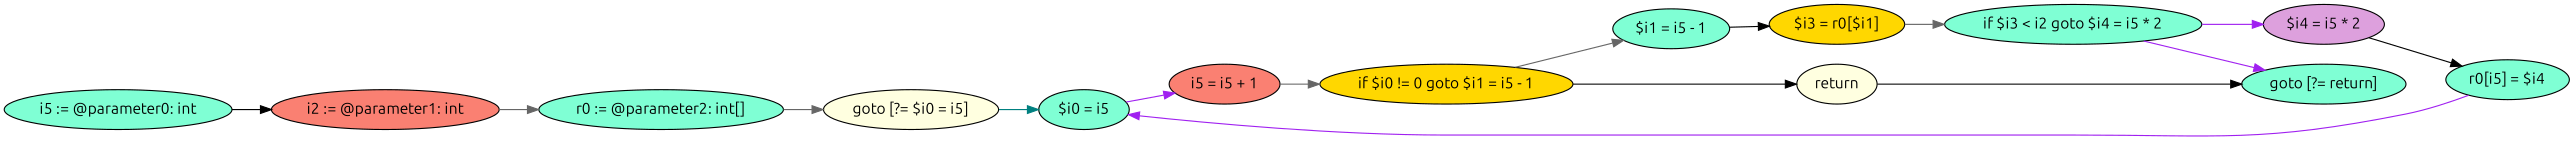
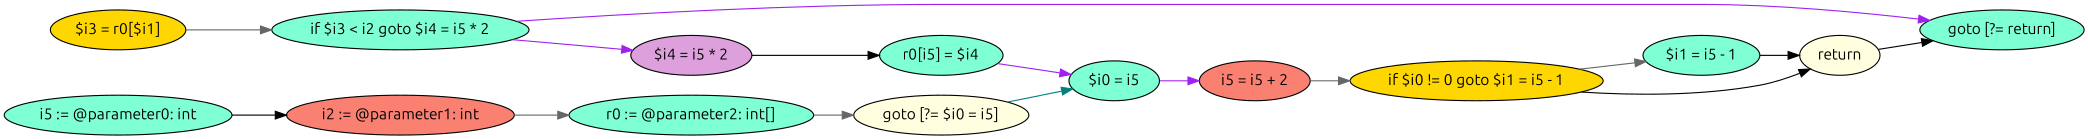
edge "$i1 = i5 - 1" -> "$i3 = r0[$i1]": now "$i1 = i5 - 1" -> "return"
node "i5 = i5 + 1": label "i5 = i5 + 1" -> "i5 = i5 + 2"
